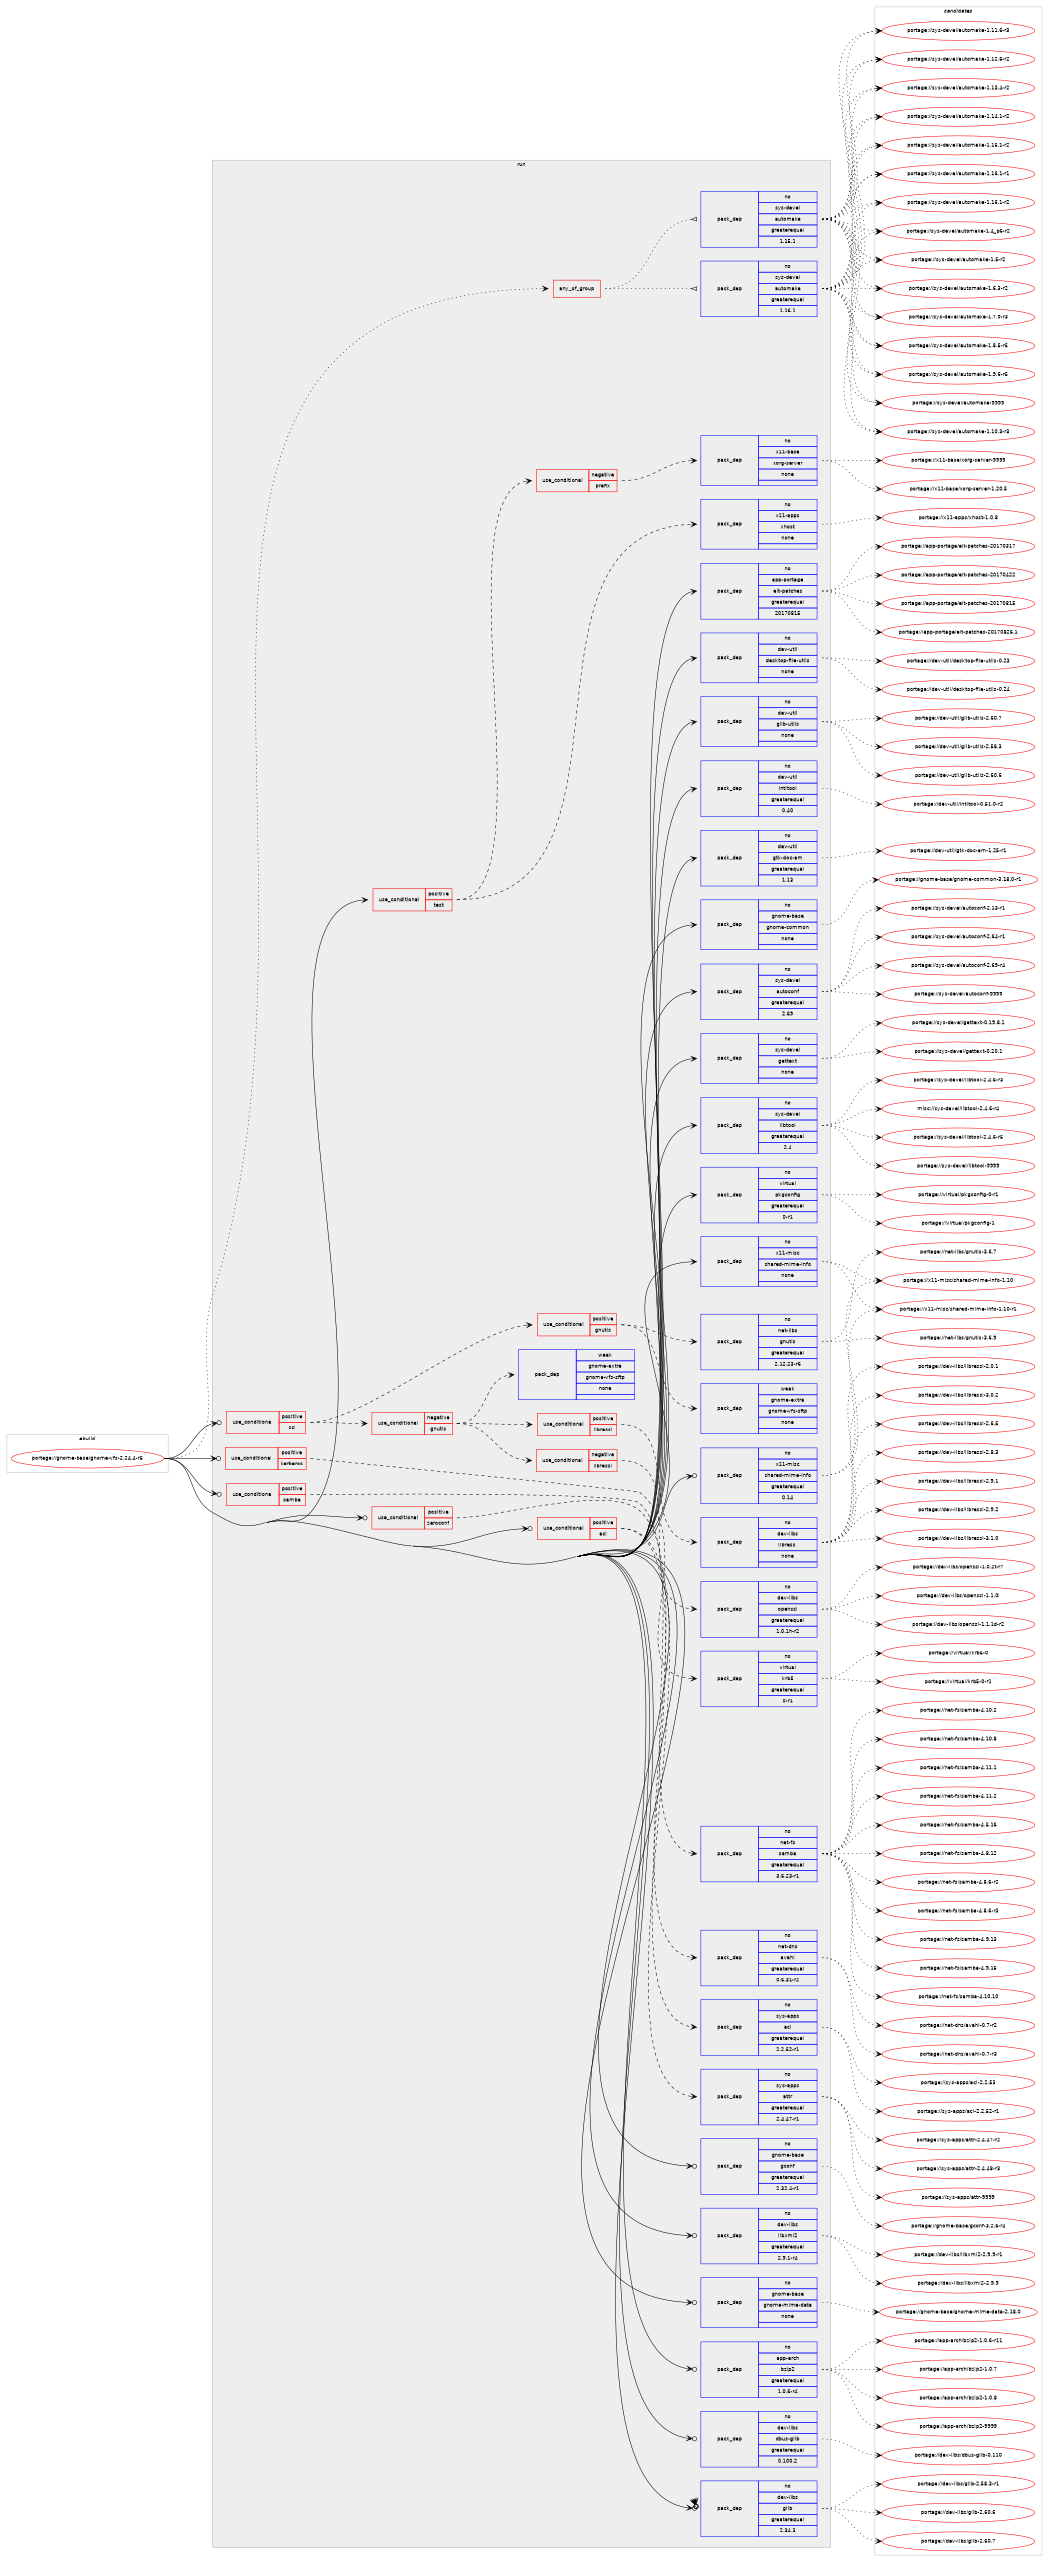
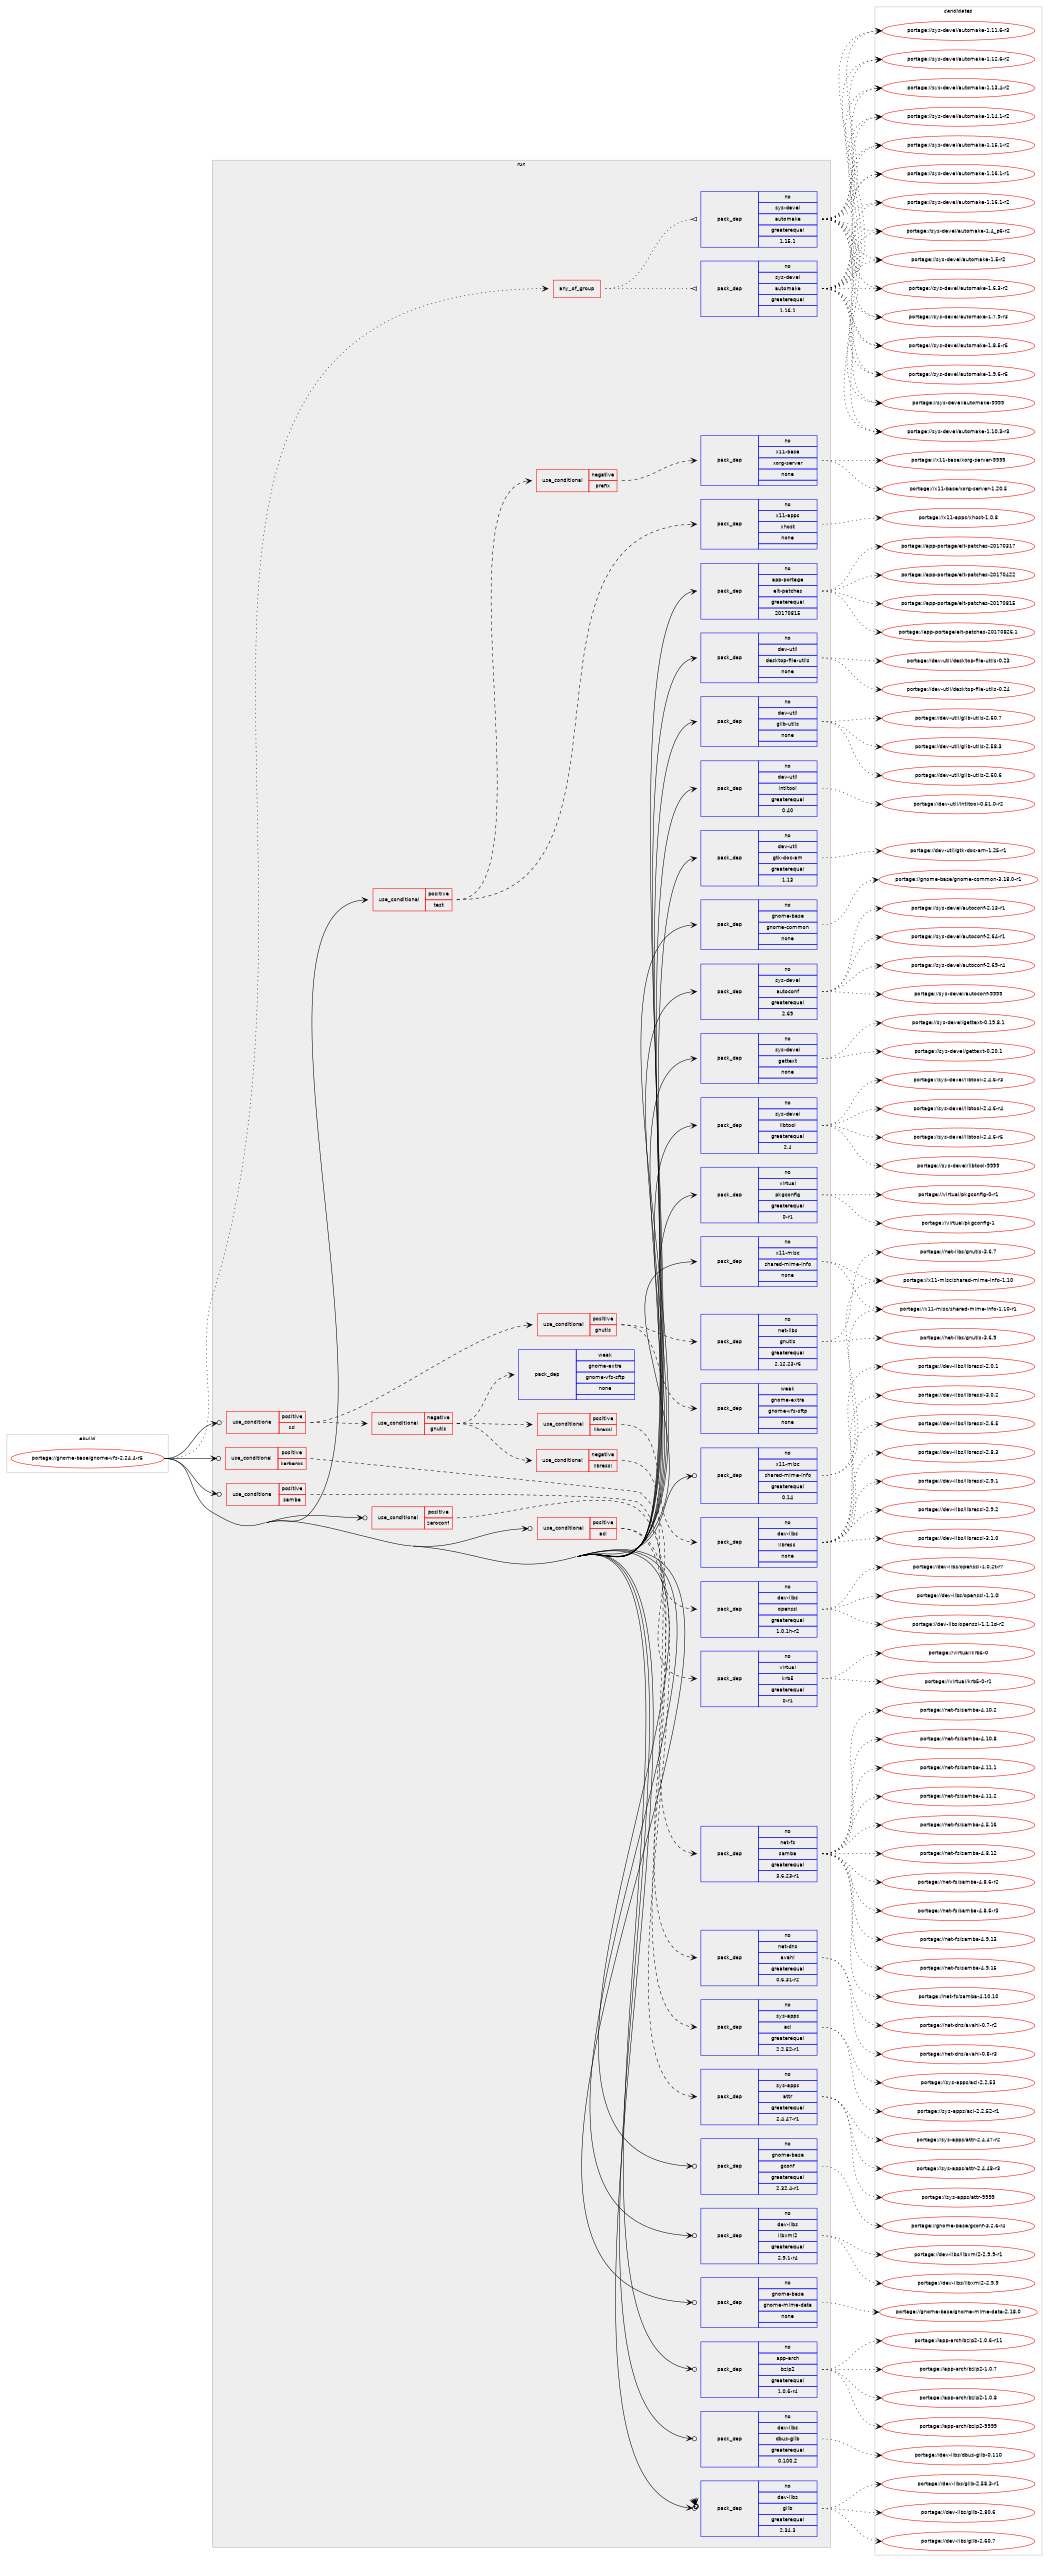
node "misc://sys-devel/libtool-2.4.6-r4": label "misc://sys-devel/libtool-2.4.6-r4" -> "portage://sys-devel/libtool-2.4.6-r4"
node "portage://net-dns/avahi-0.7-r3": label "portage://net-dns/avahi-0.7-r3" -> "portage://net-dns/avahi-0.8-r3"
node "portage://dev-libs/glib-2.60.6": label "portage://dev-libs/glib-2.60.6" -> "portage://dev-libs/glib-2.80.6"
